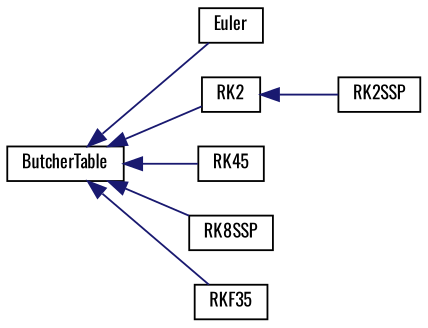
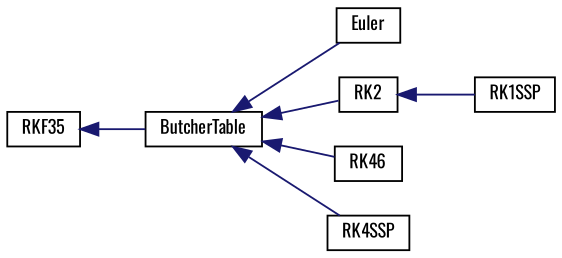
node "RK2SSP": label "RK2SSP" -> "RK1SSP"
node "RK45": label "RK45" -> "RK46"
node "RK8SSP": label "RK8SSP" -> "RK4SSP"
edge "RKF35" -> "ButcherTable": reversed
